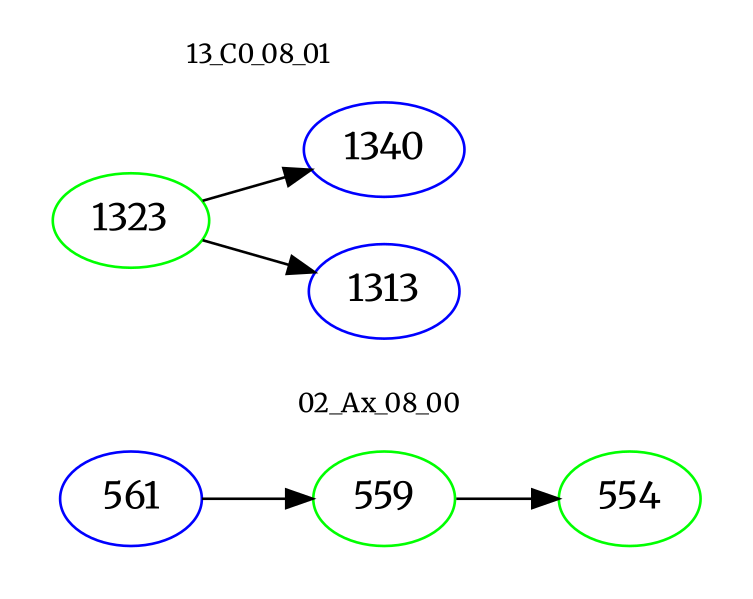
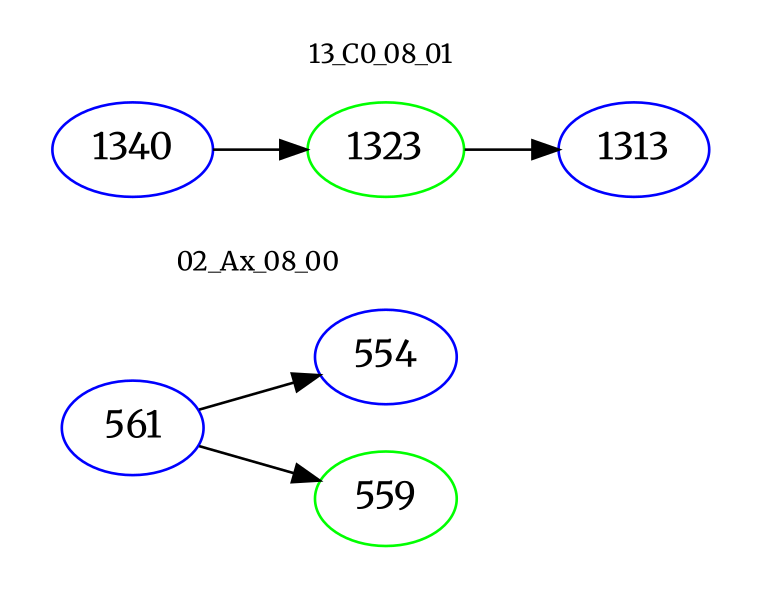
edge "1323" -> "1340": reversed
edge "559" -> "554": now "561" -> "554"
node "554": color green -> blue
